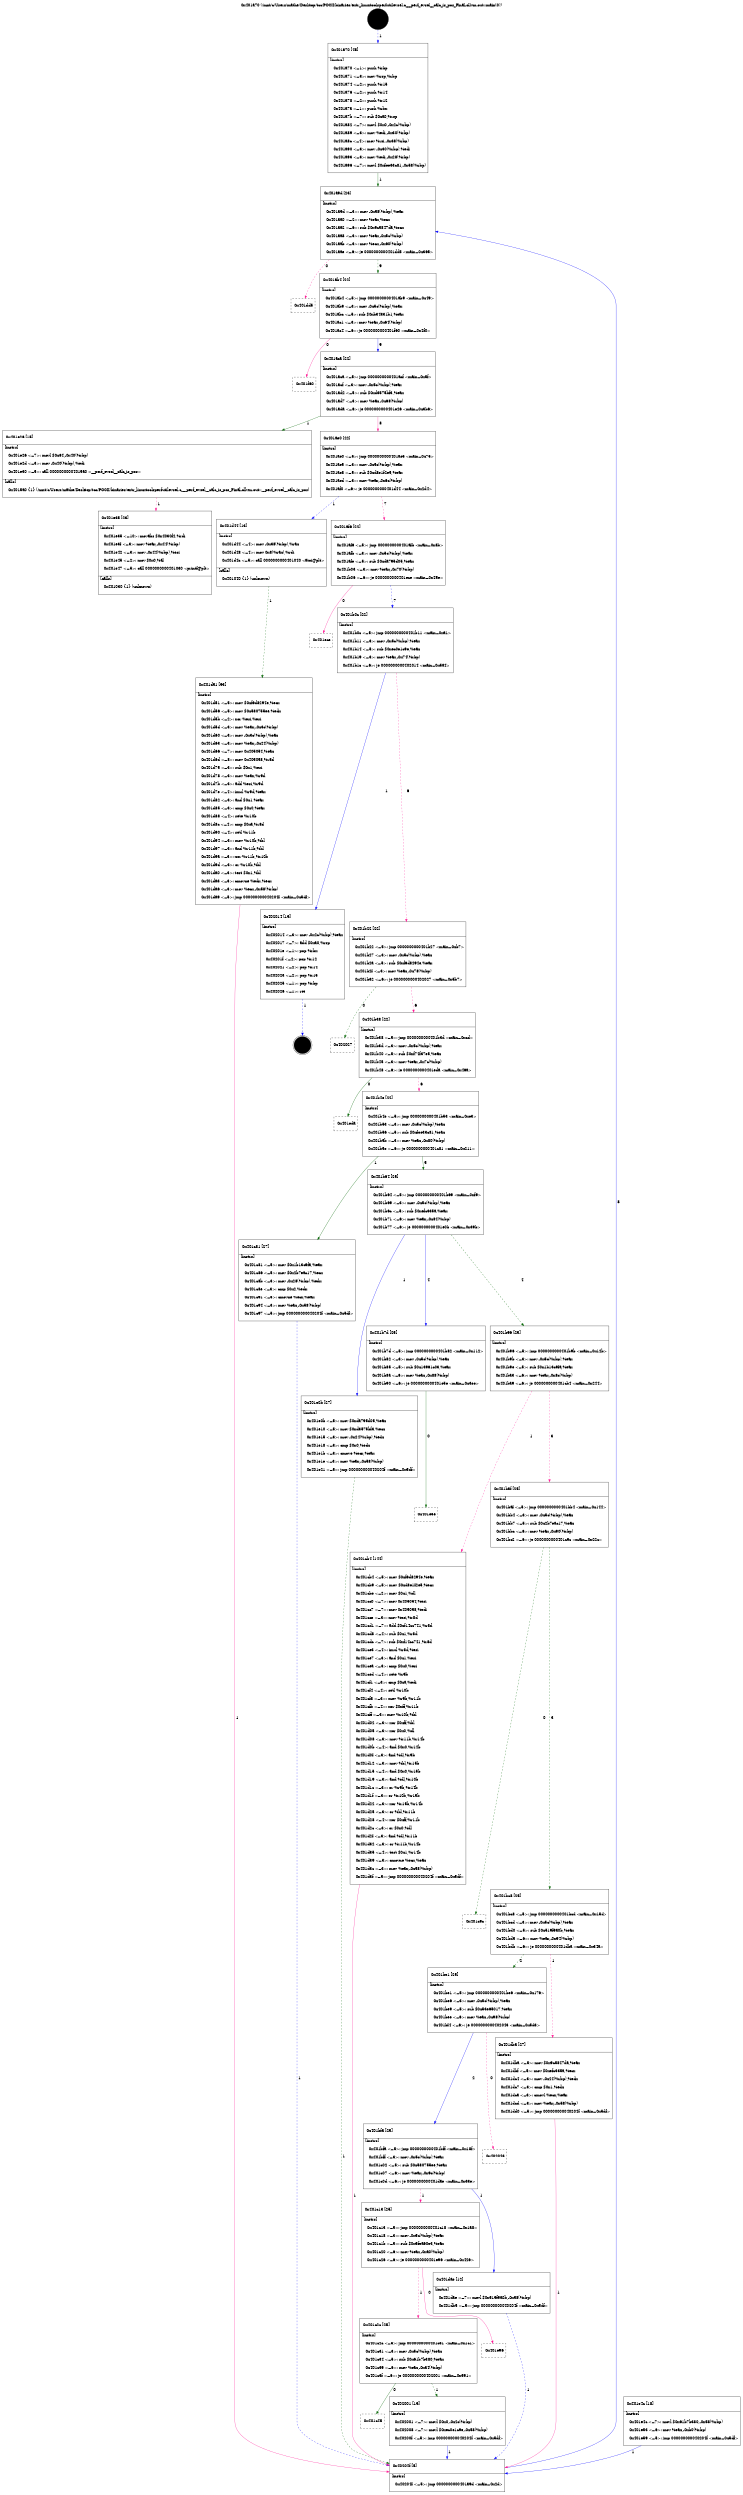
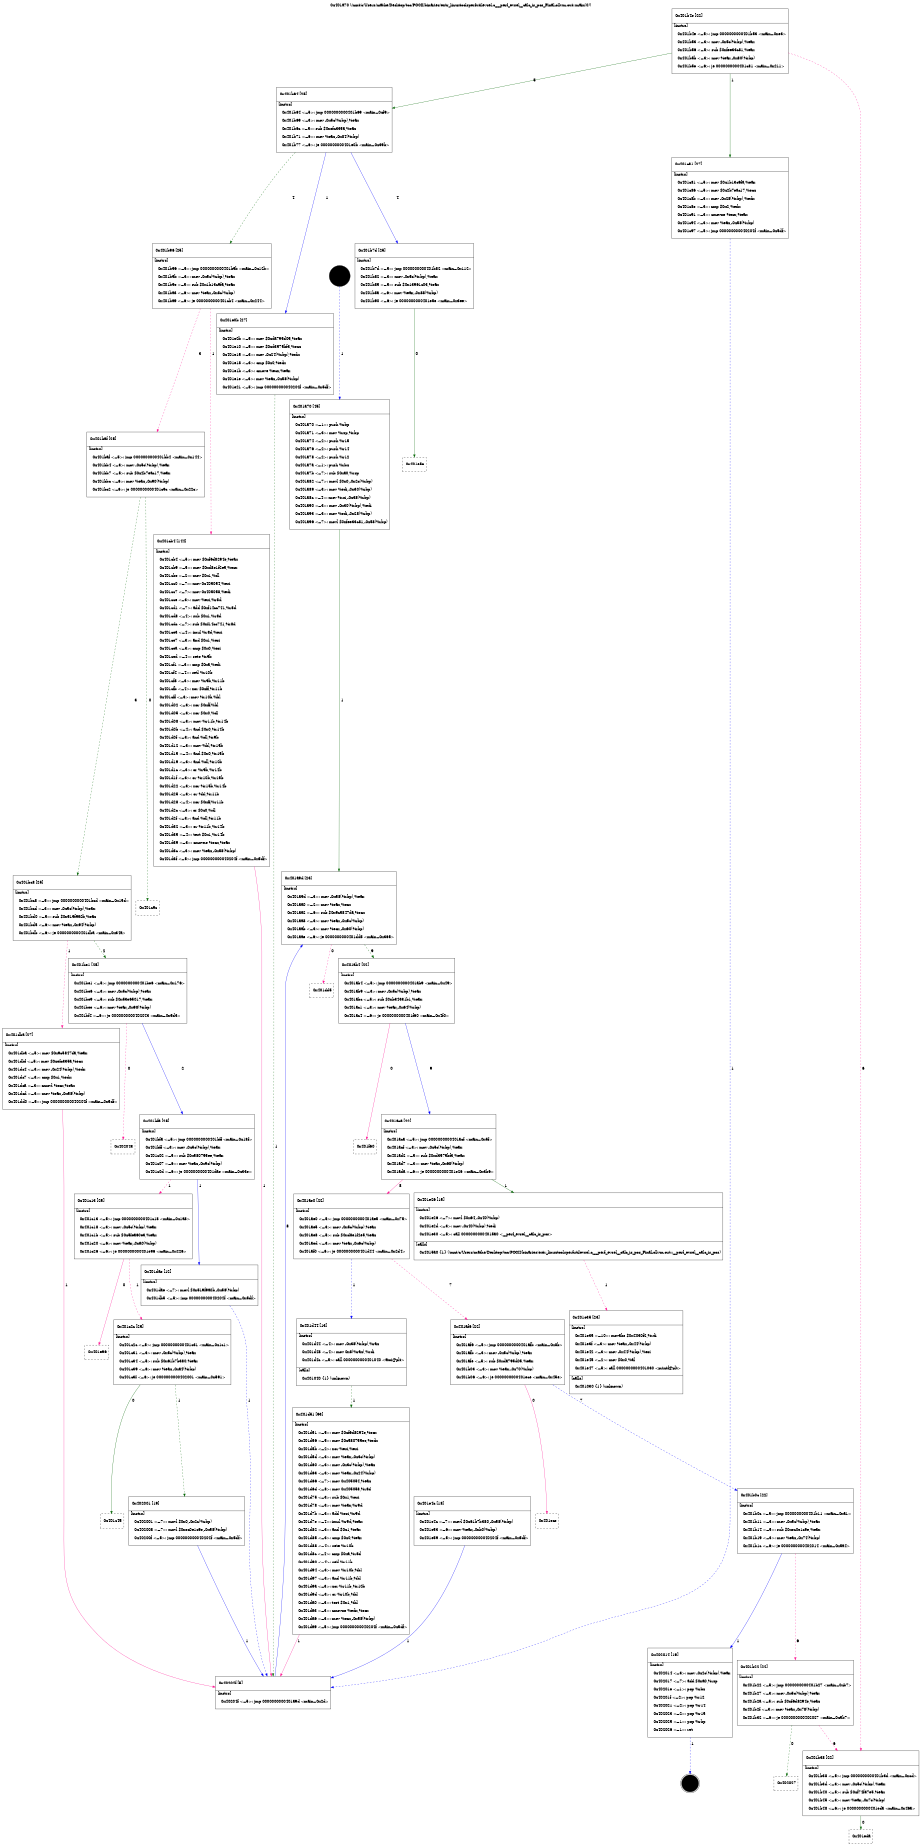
edge "0x401b38 [22]" -> "0x401b4e [22]": reversed
